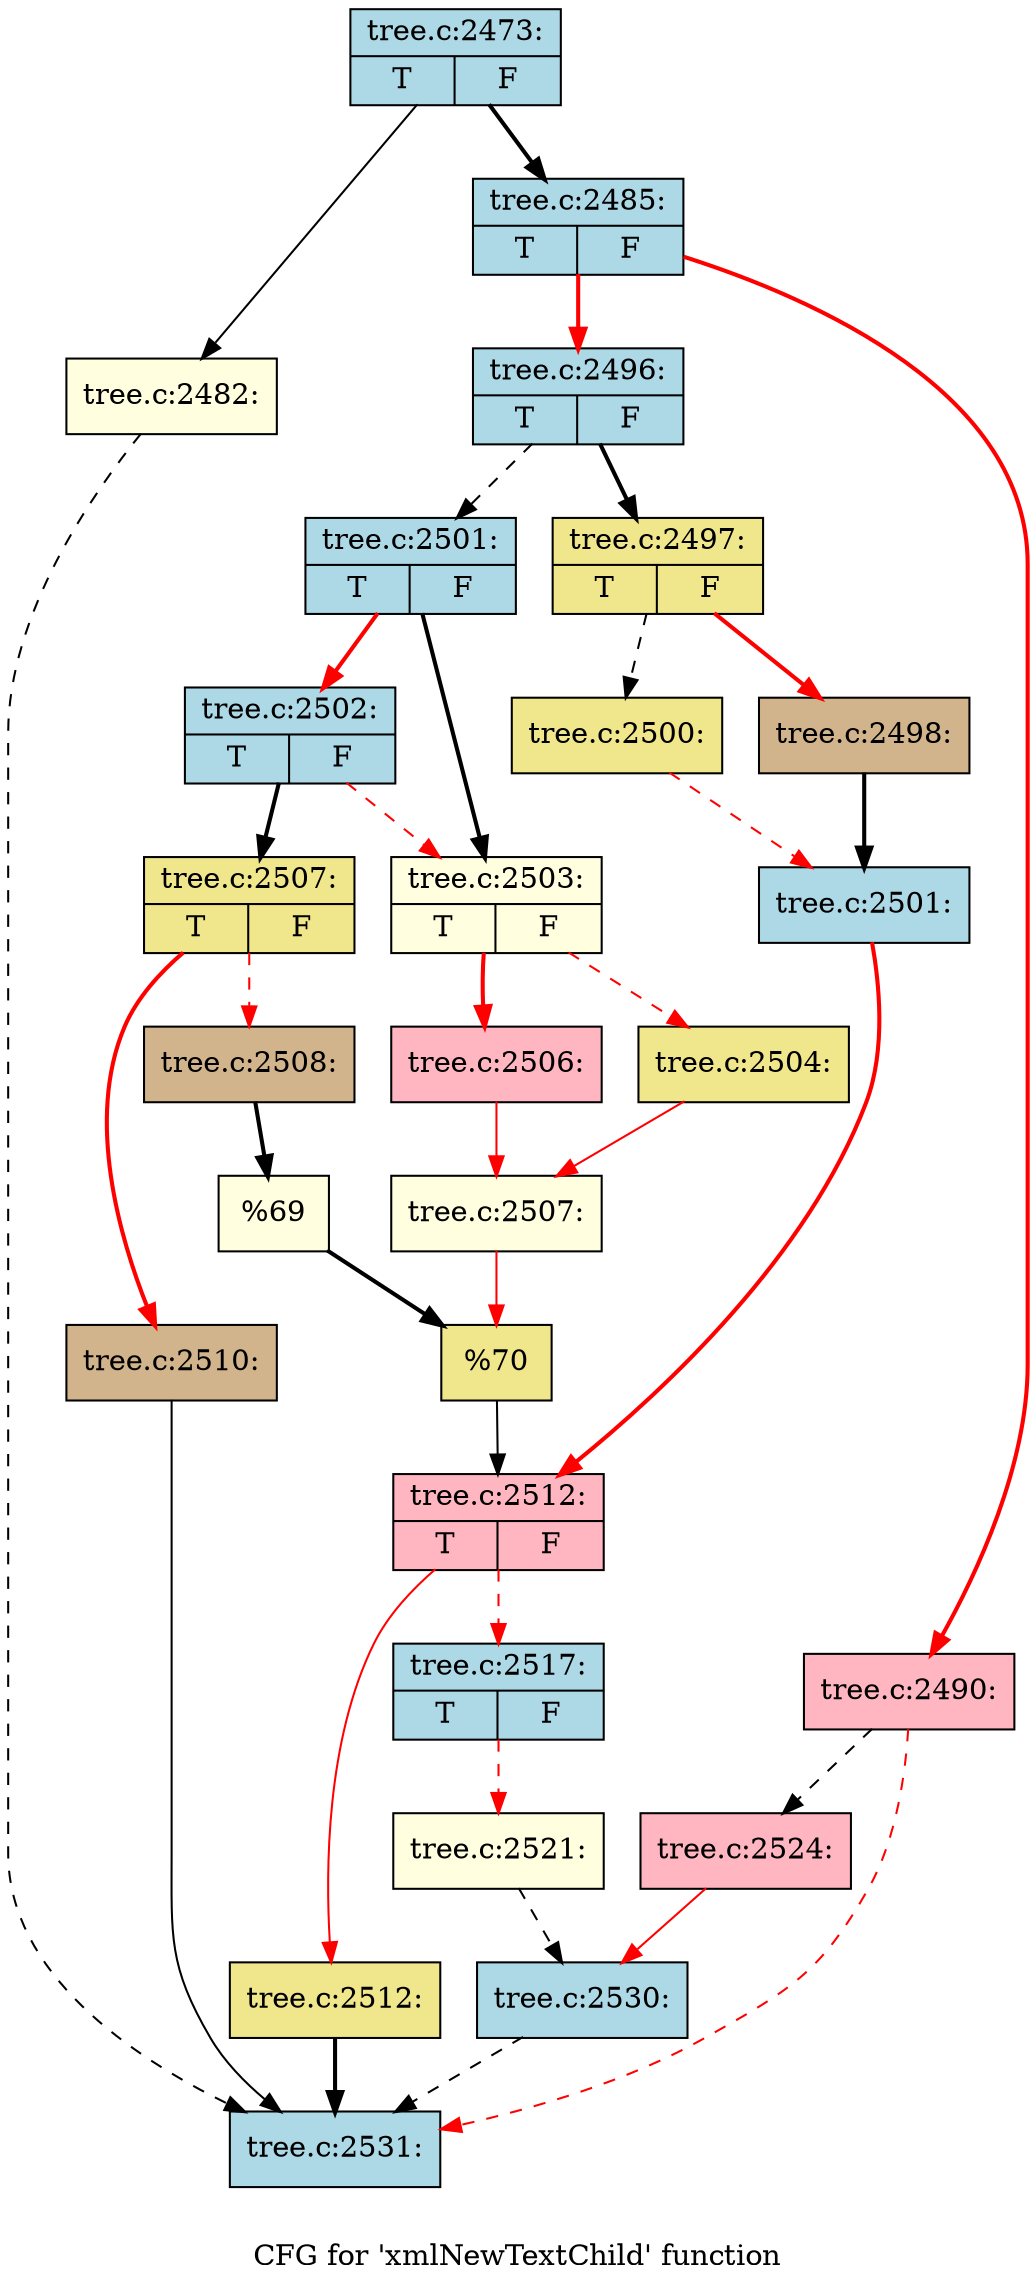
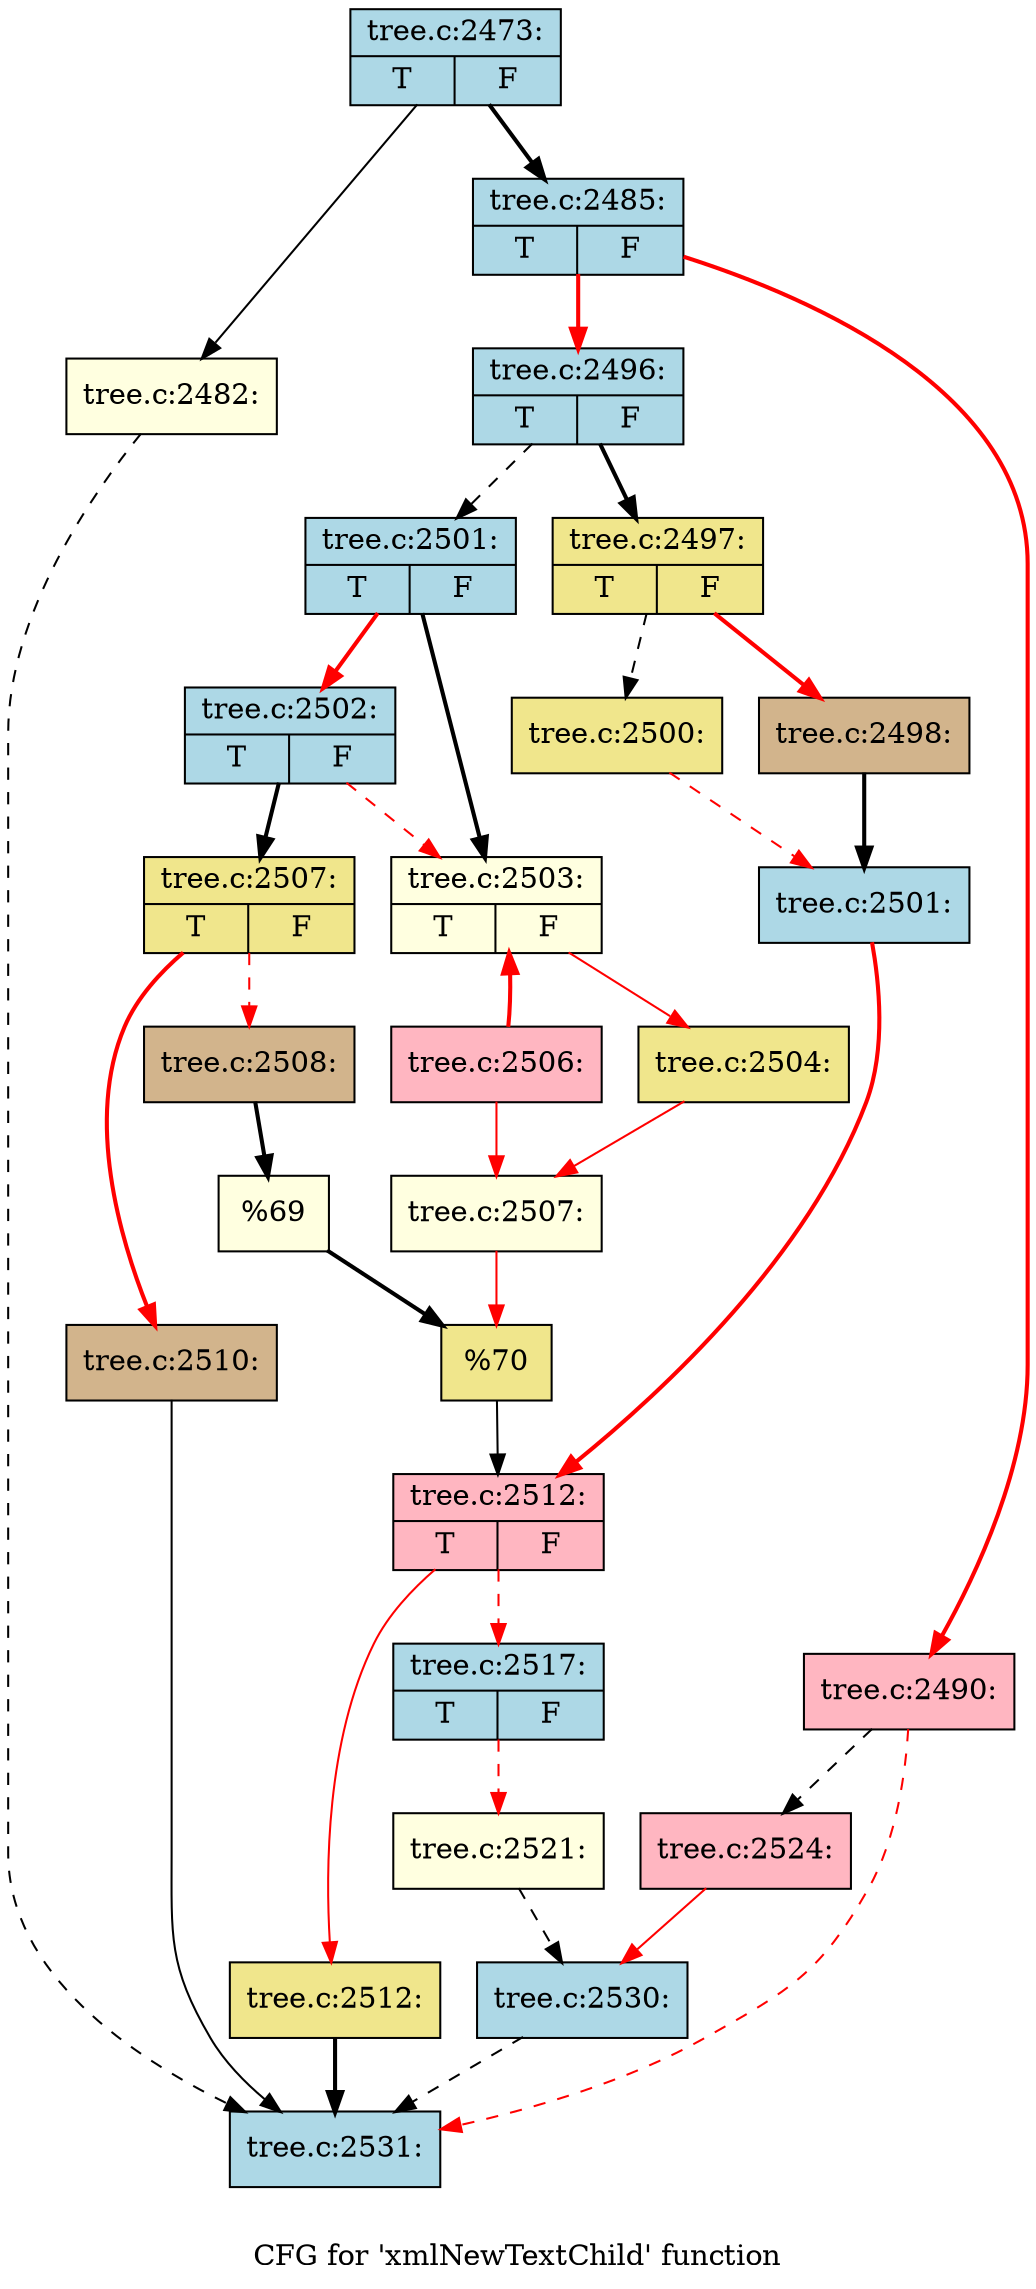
edge "tree.c:2503:" -> "tree.c:2506:": reversed
edge "tree.c:2503:" -> "tree.c:2504:": style dashed -> solid
